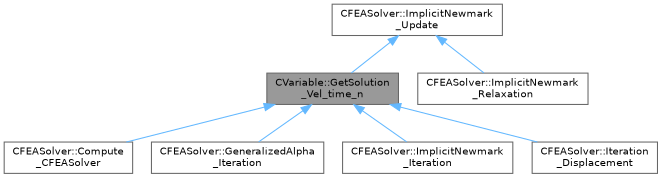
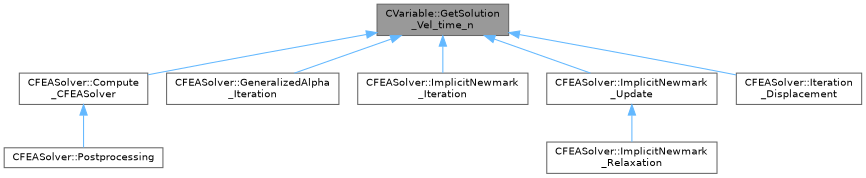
edge "CVariable::GetSolution _Vel_time_n" -> "CFEASolver::ImplicitNewmark _Update": reversed
node "CFEASolver::Postprocessing": added
